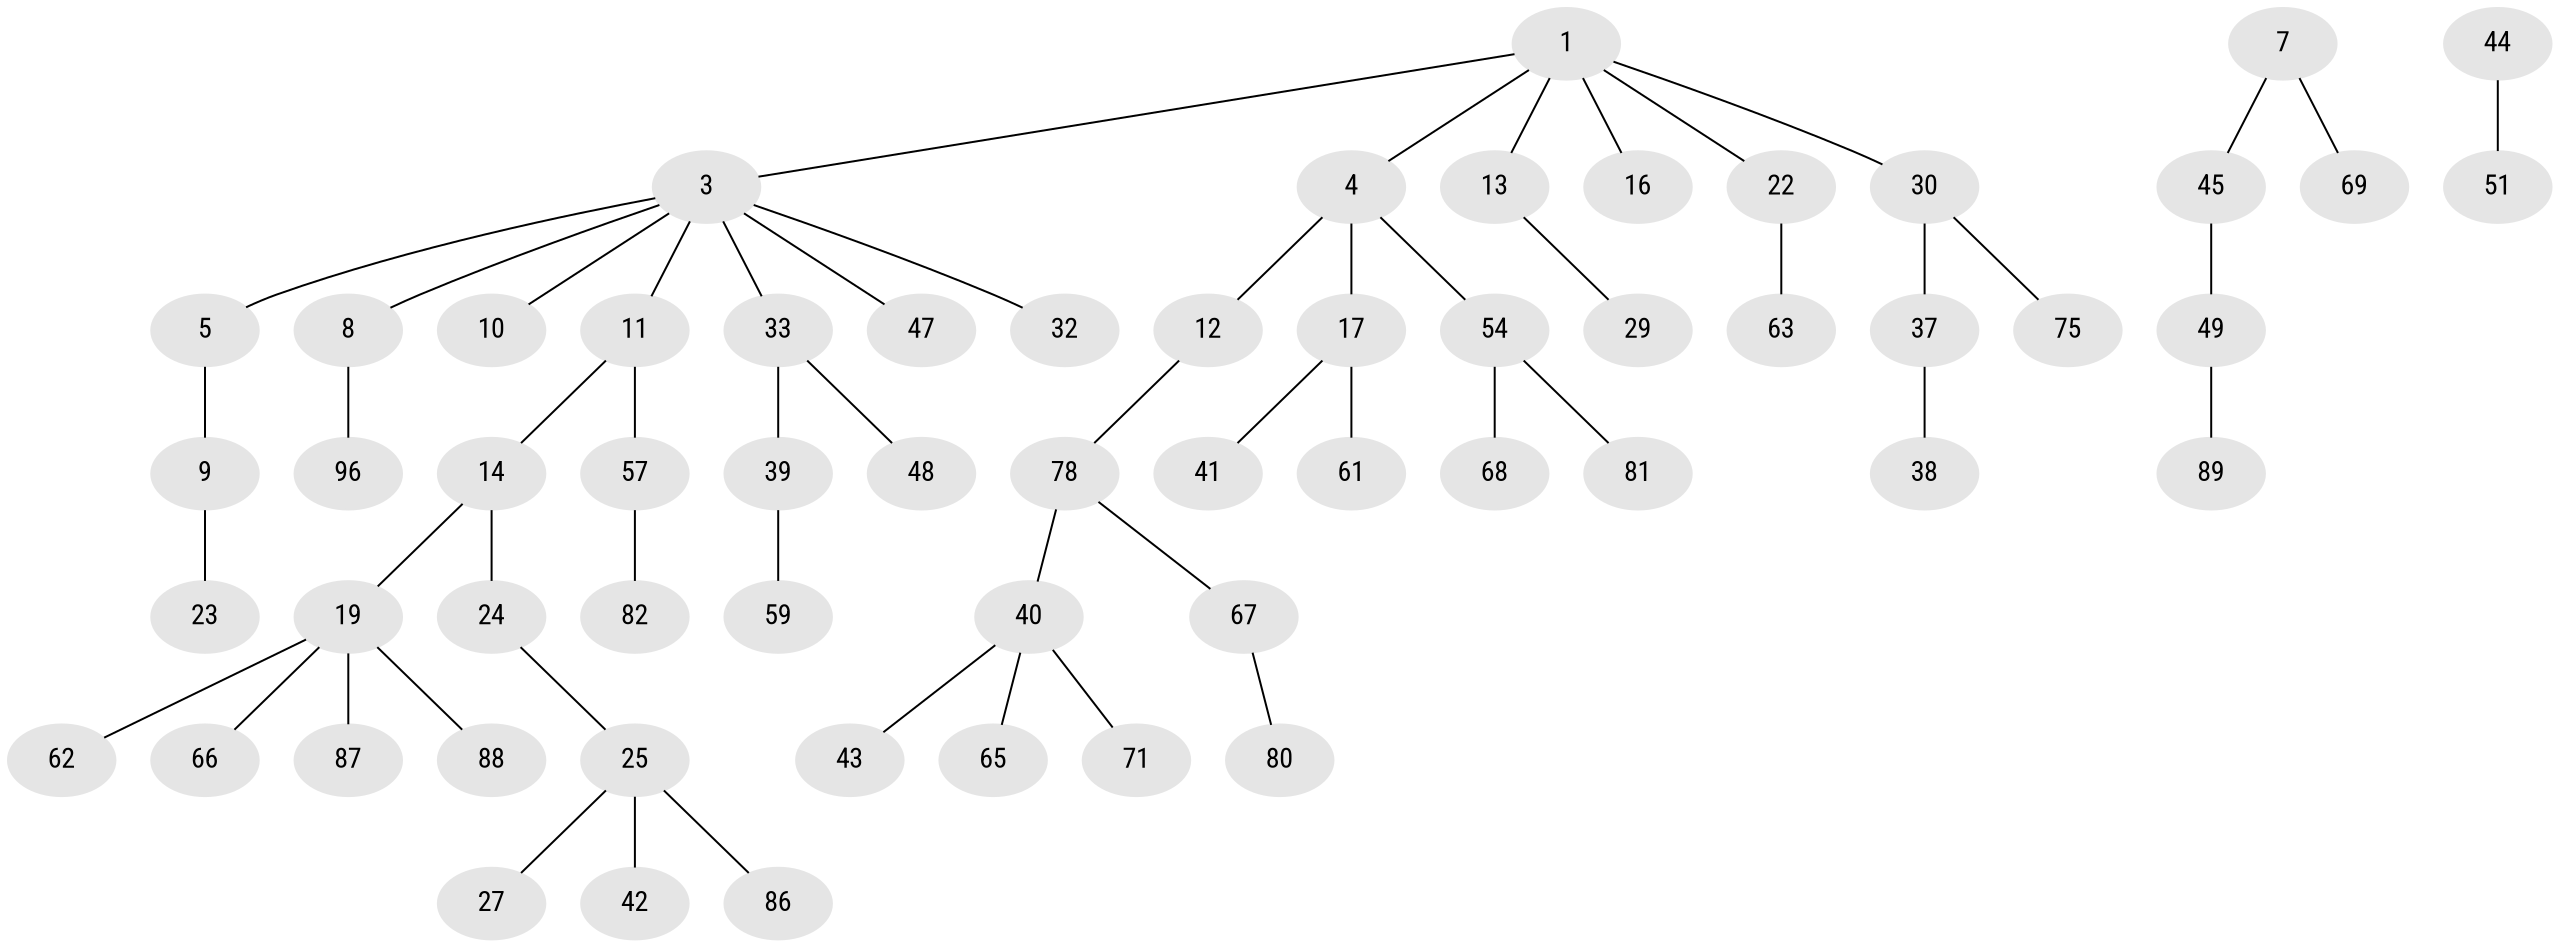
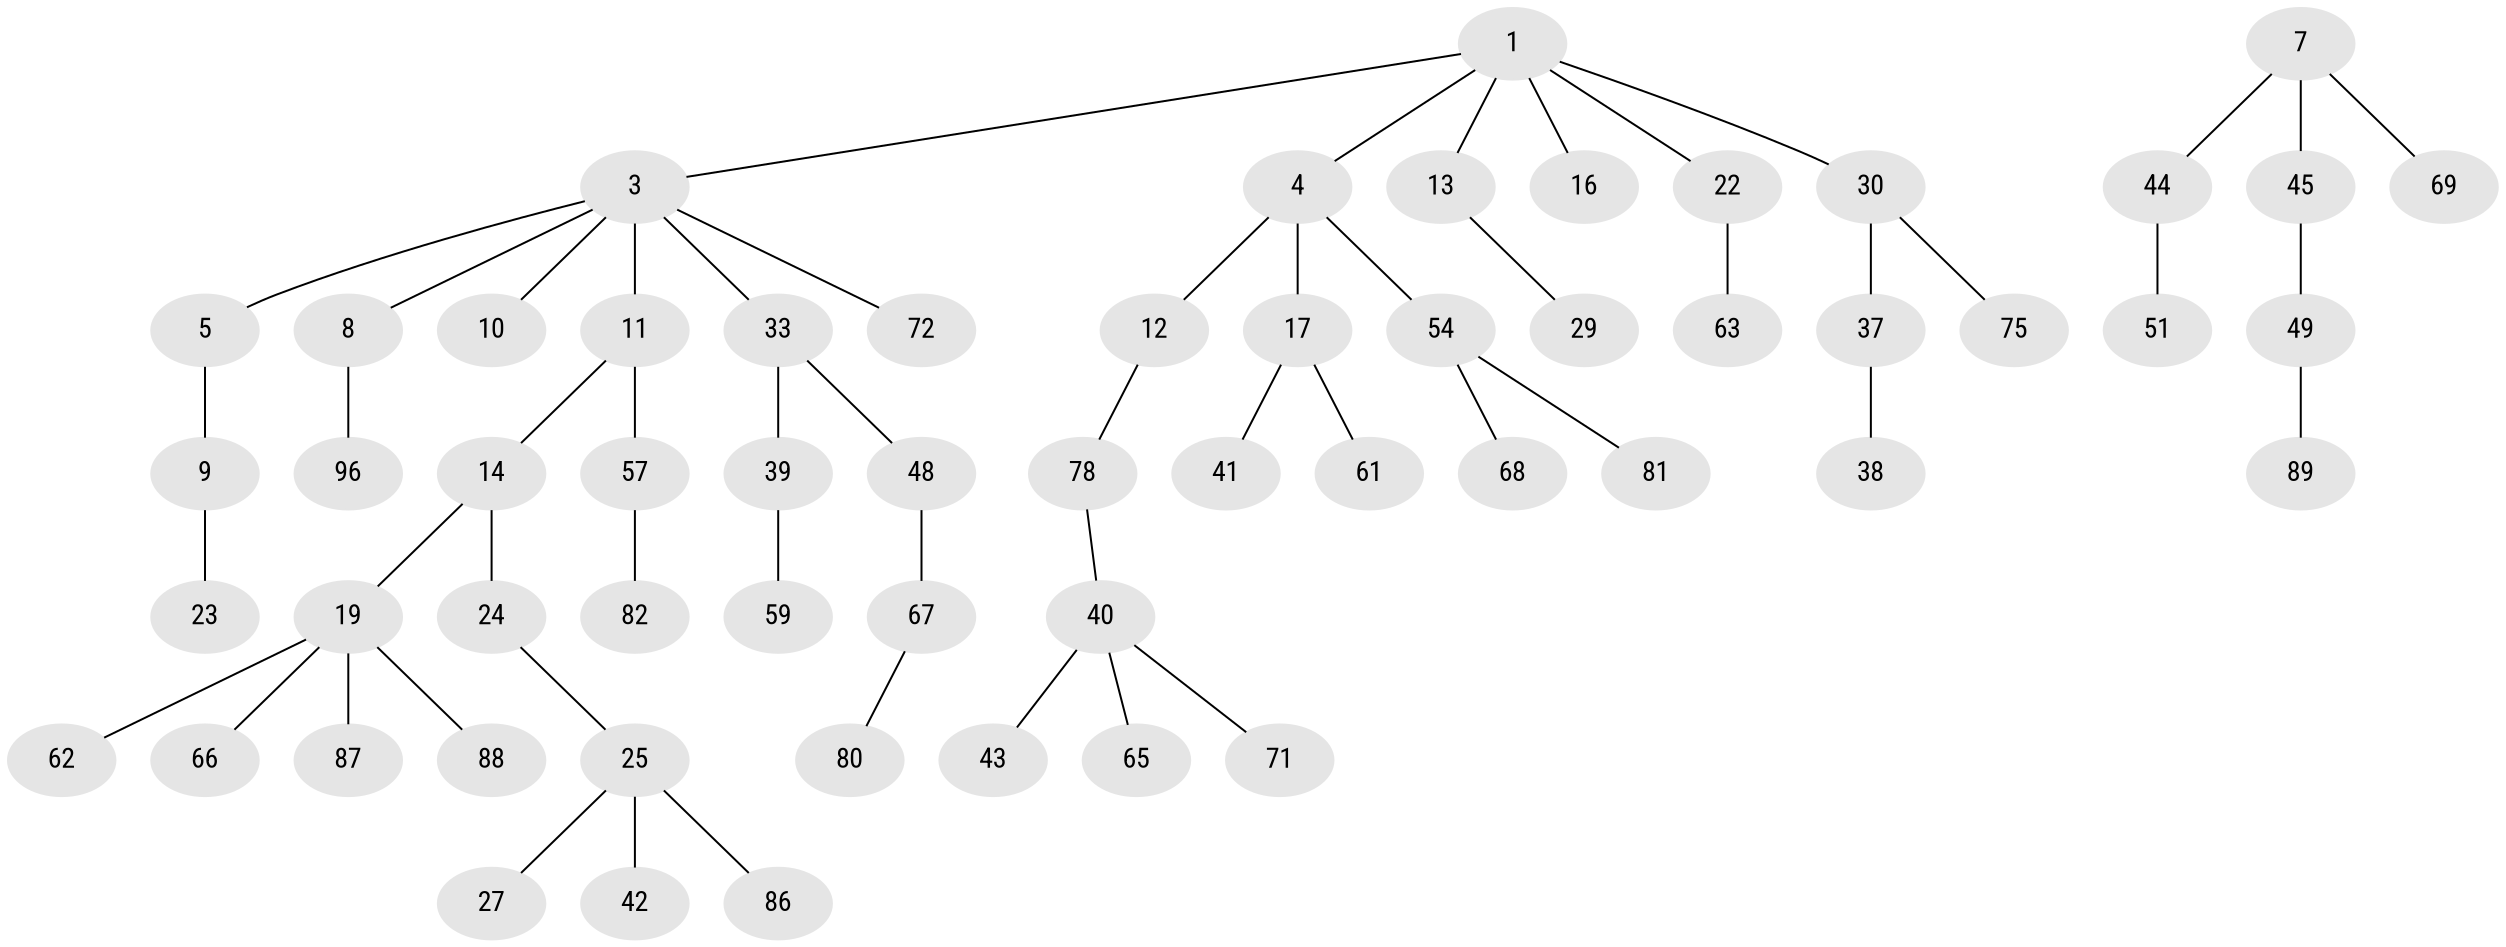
edge "7" -- "44": added
node "47": removed
node "32": label "32" -> "72"
edge "78" -- "67": now "48" -- "67"
